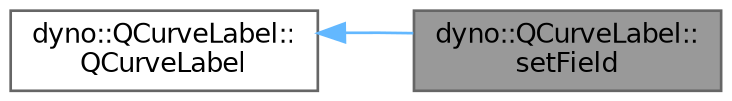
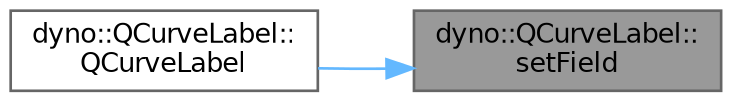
edge "dyno::QCurveLabel:: setField" -> "dyno::QCurveLabel:: QCurveLabel": reversed
